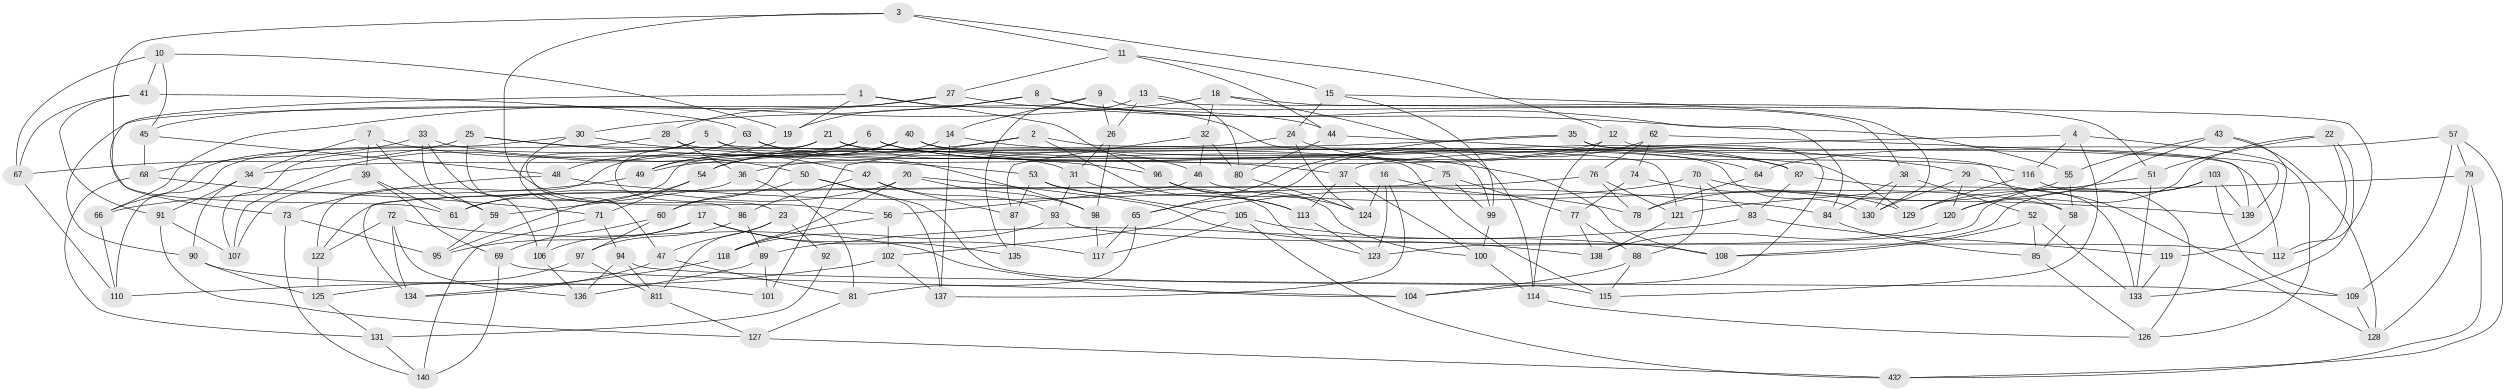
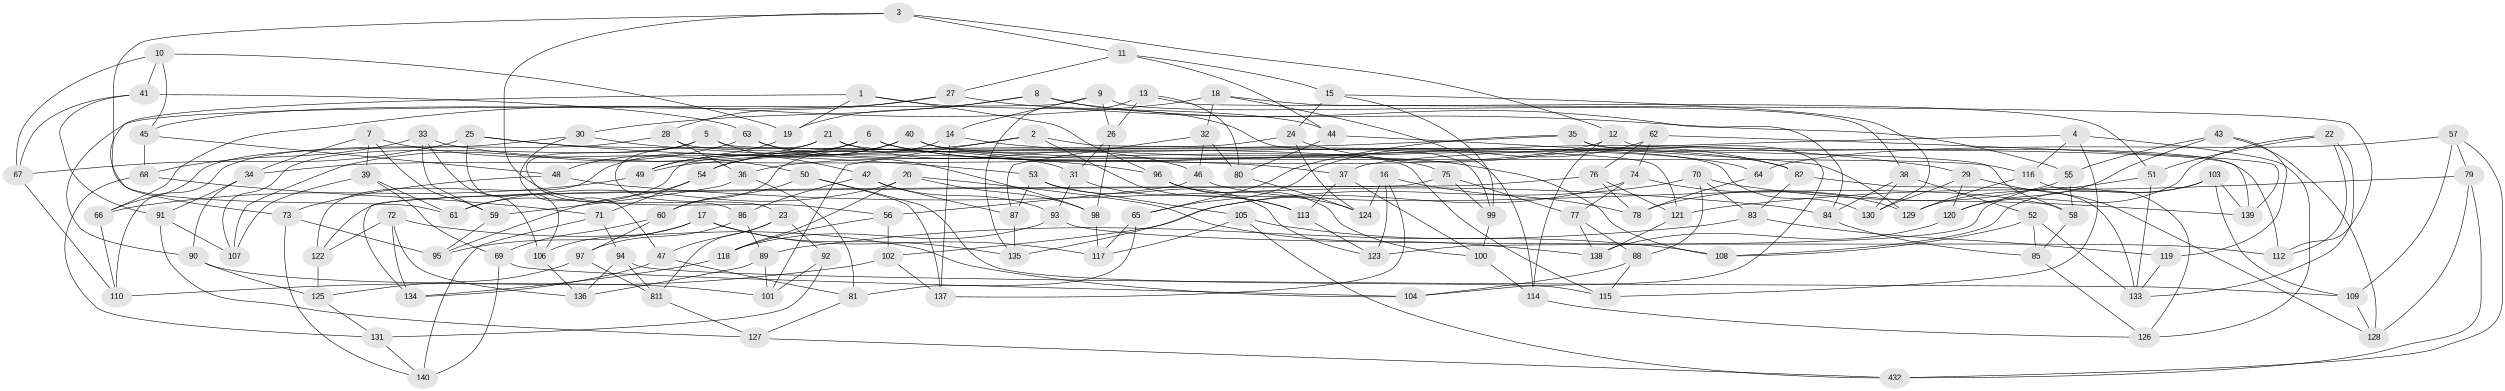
edge "74" -- "135": added
edge "92" -- "101": added
